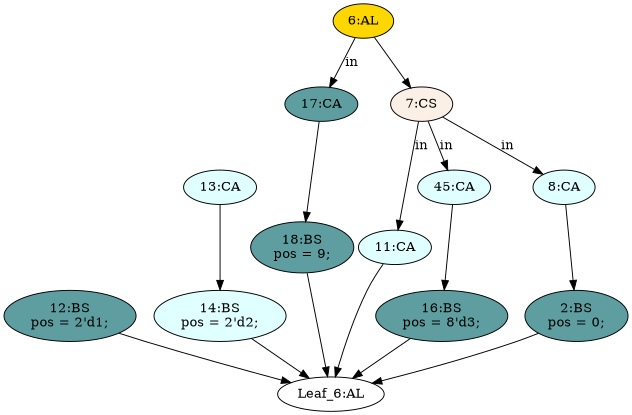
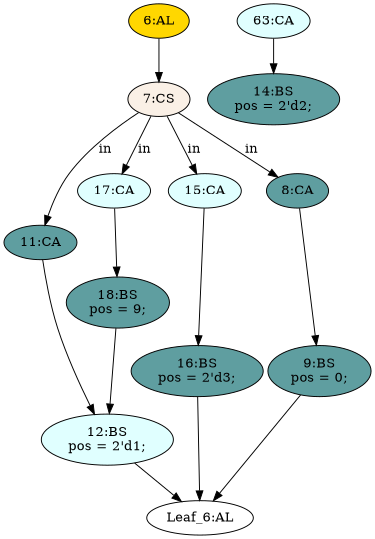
edge "6:AL" -> "17:CA": now "7:CS" -> "17:CA"
node "17:CA": fillcolor cadetblue -> lightcyan
node "13:CA": label "13:CA" -> "63:CA"
node "45:CA": label "45:CA" -> "15:CA"
node "8:CA": fillcolor lightcyan -> cadetblue
node "11:CA": fillcolor lightcyan -> cadetblue
edge "11:CA" -> "Leaf_6:AL": now "11:CA" -> "12:BS pos = 2'd1;"
node "12:BS pos = 2'd1;": fillcolor cadetblue -> lightcyan
node "14:BS pos = 2'd2;": fillcolor lightcyan -> cadetblue
node "16:BS pos = 8'd3;": label "16:BS pos = 8'd3;" -> "16:BS pos = 2'd3;"
node "2:BS pos = 0;": label "2:BS pos = 0;" -> "9:BS pos = 0;"
edge "18:BS pos = 9;" -> "Leaf_6:AL": now "18:BS pos = 9;" -> "12:BS pos = 2'd1;"
edge "14:BS pos = 2'd2;" -> "Leaf_6:AL": removed
